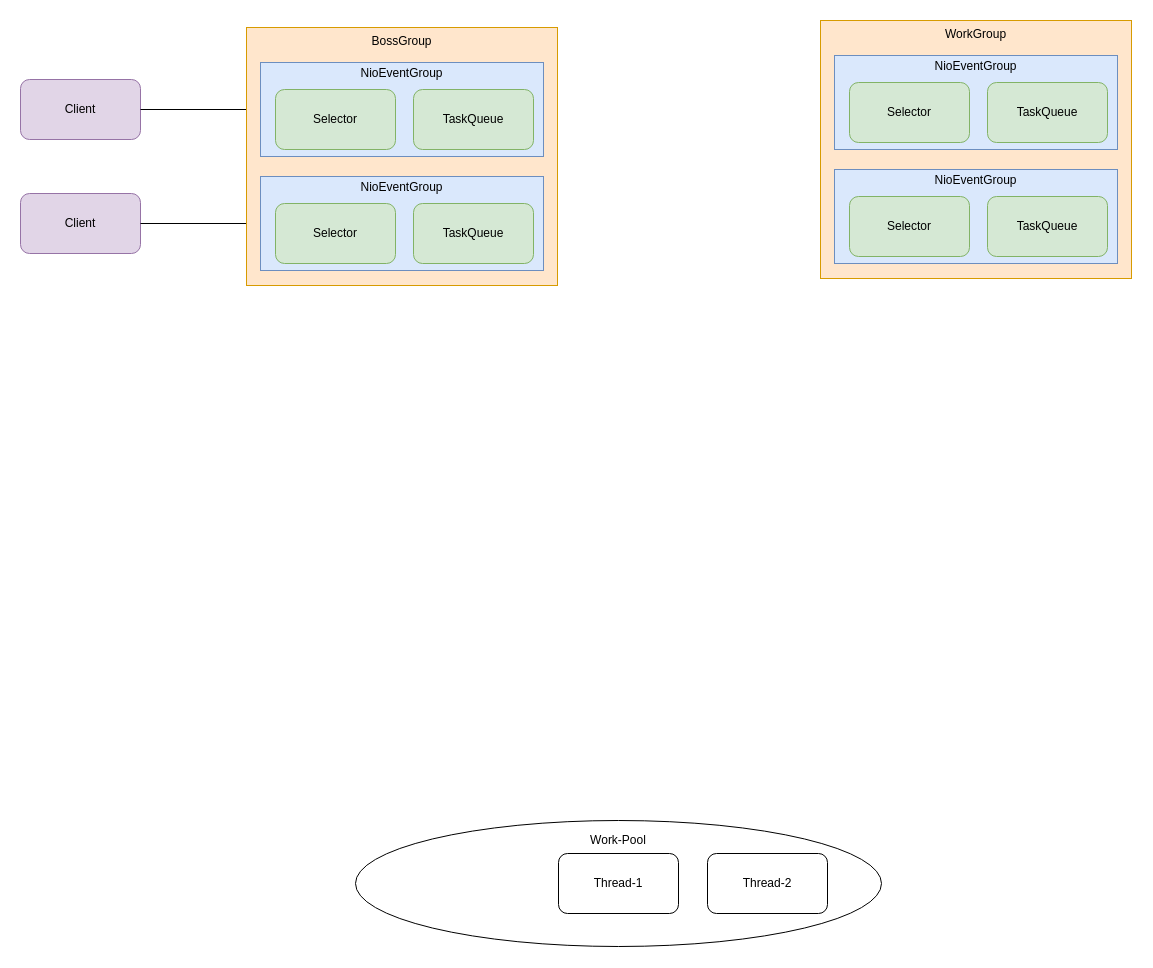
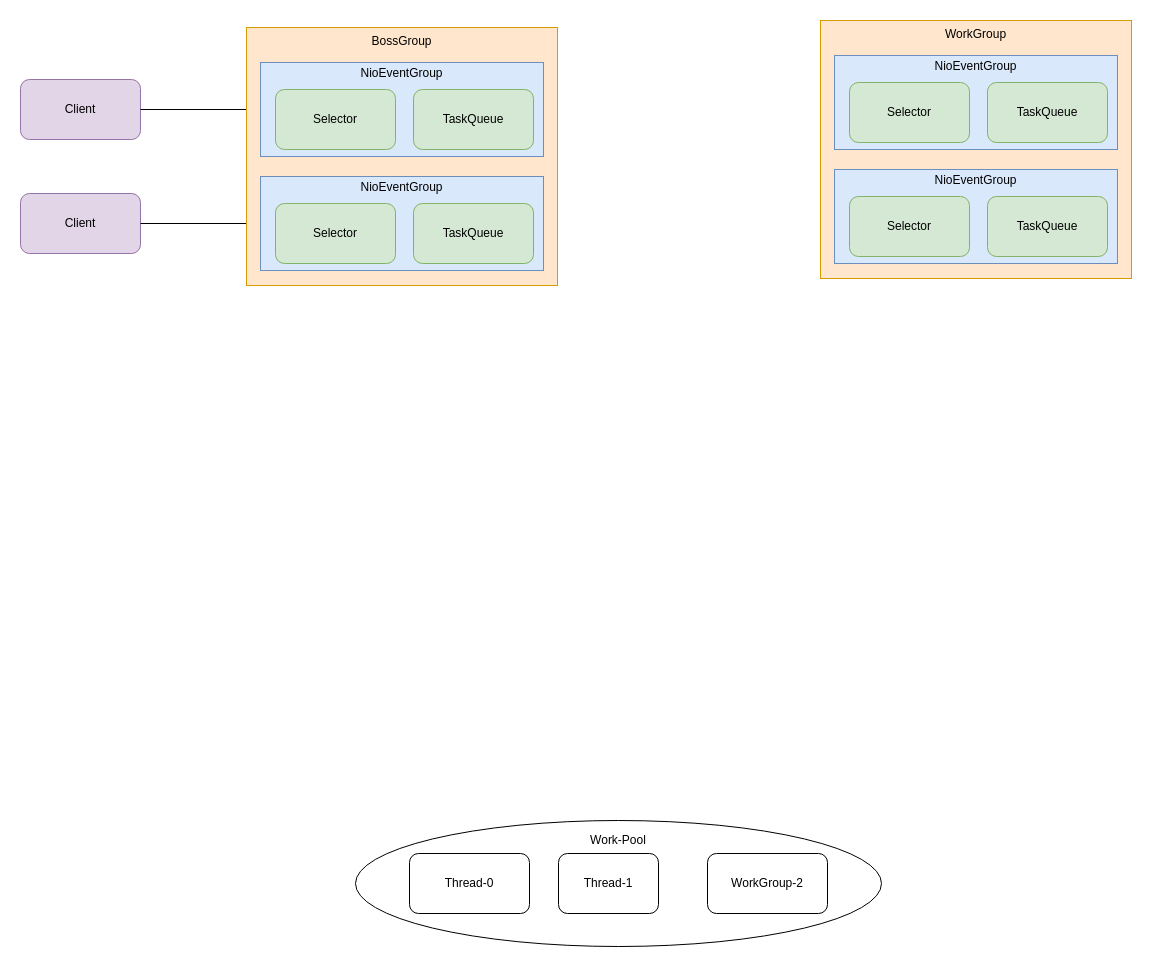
node "Thread-0": added
node "Thread-1": size 120x60 -> 100x60
node "Thread-2": label "Thread-2" -> "WorkGroup-2"
